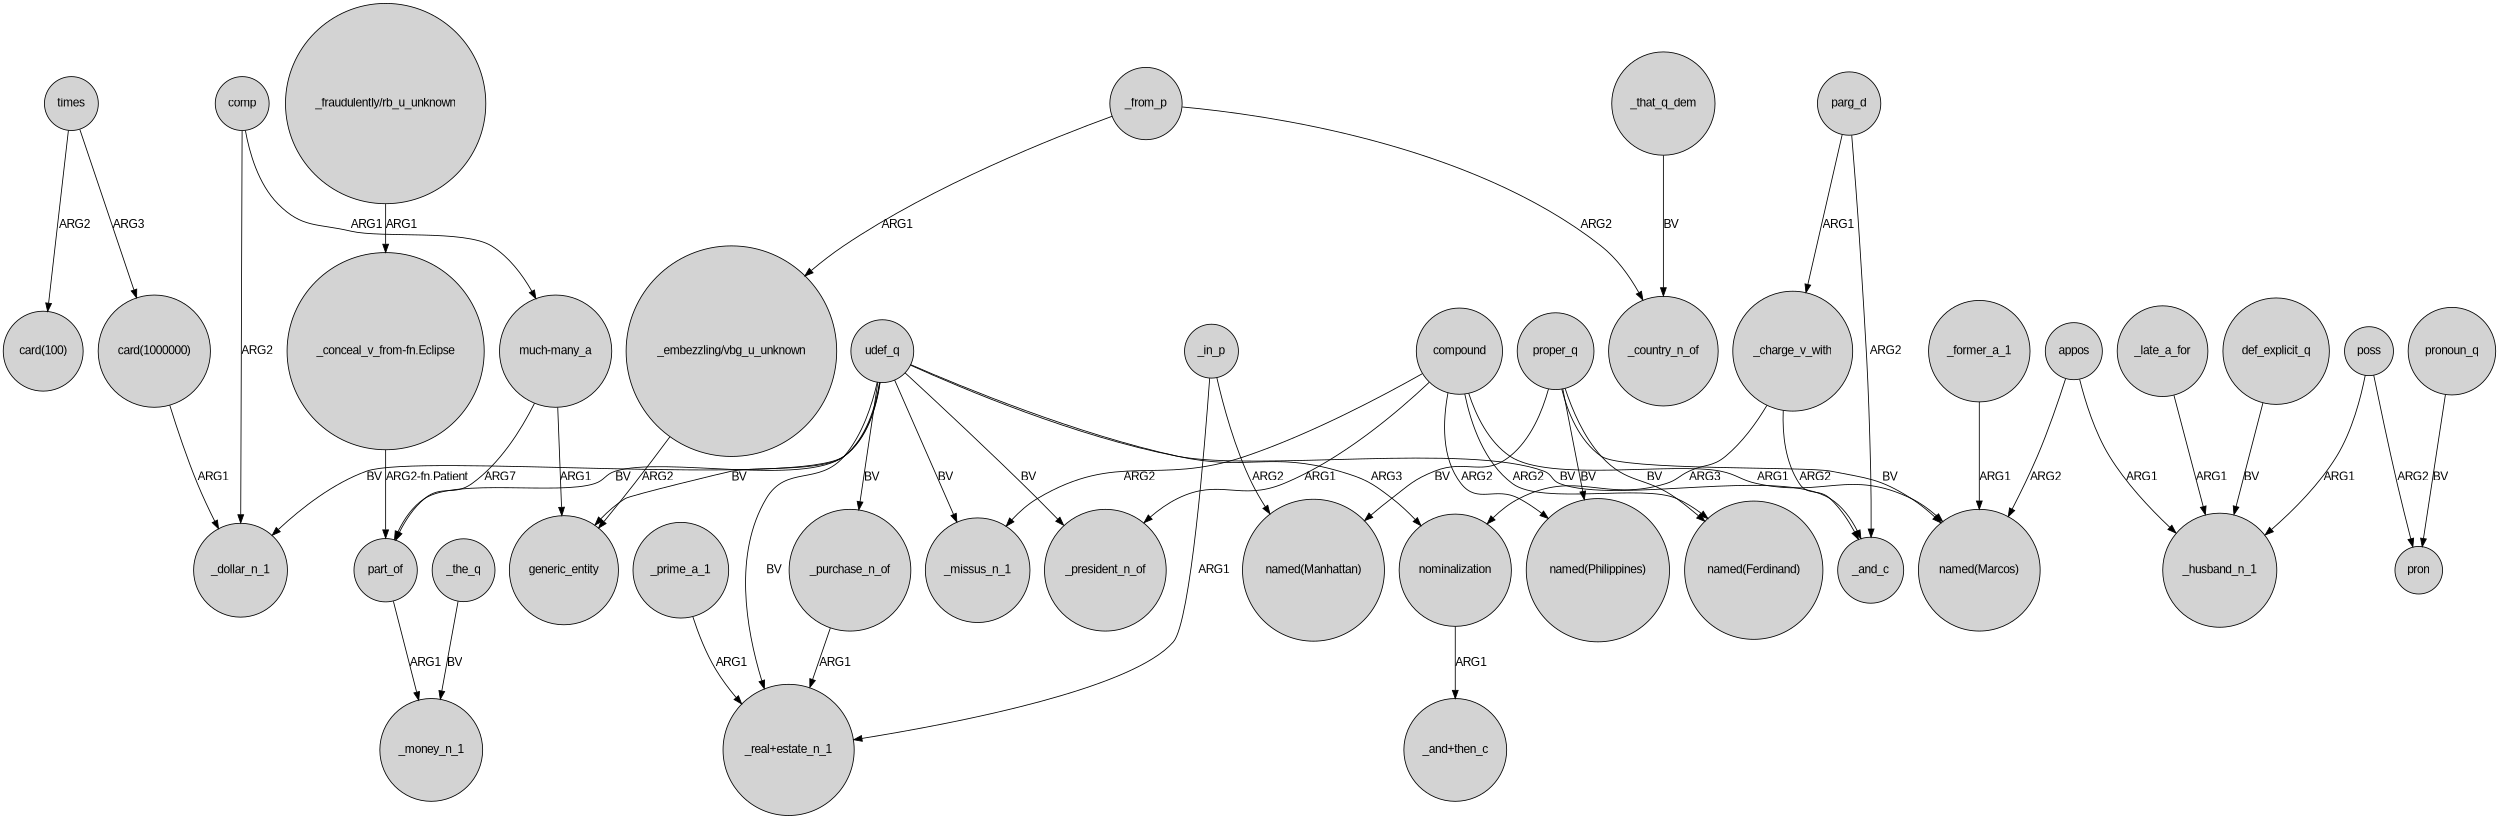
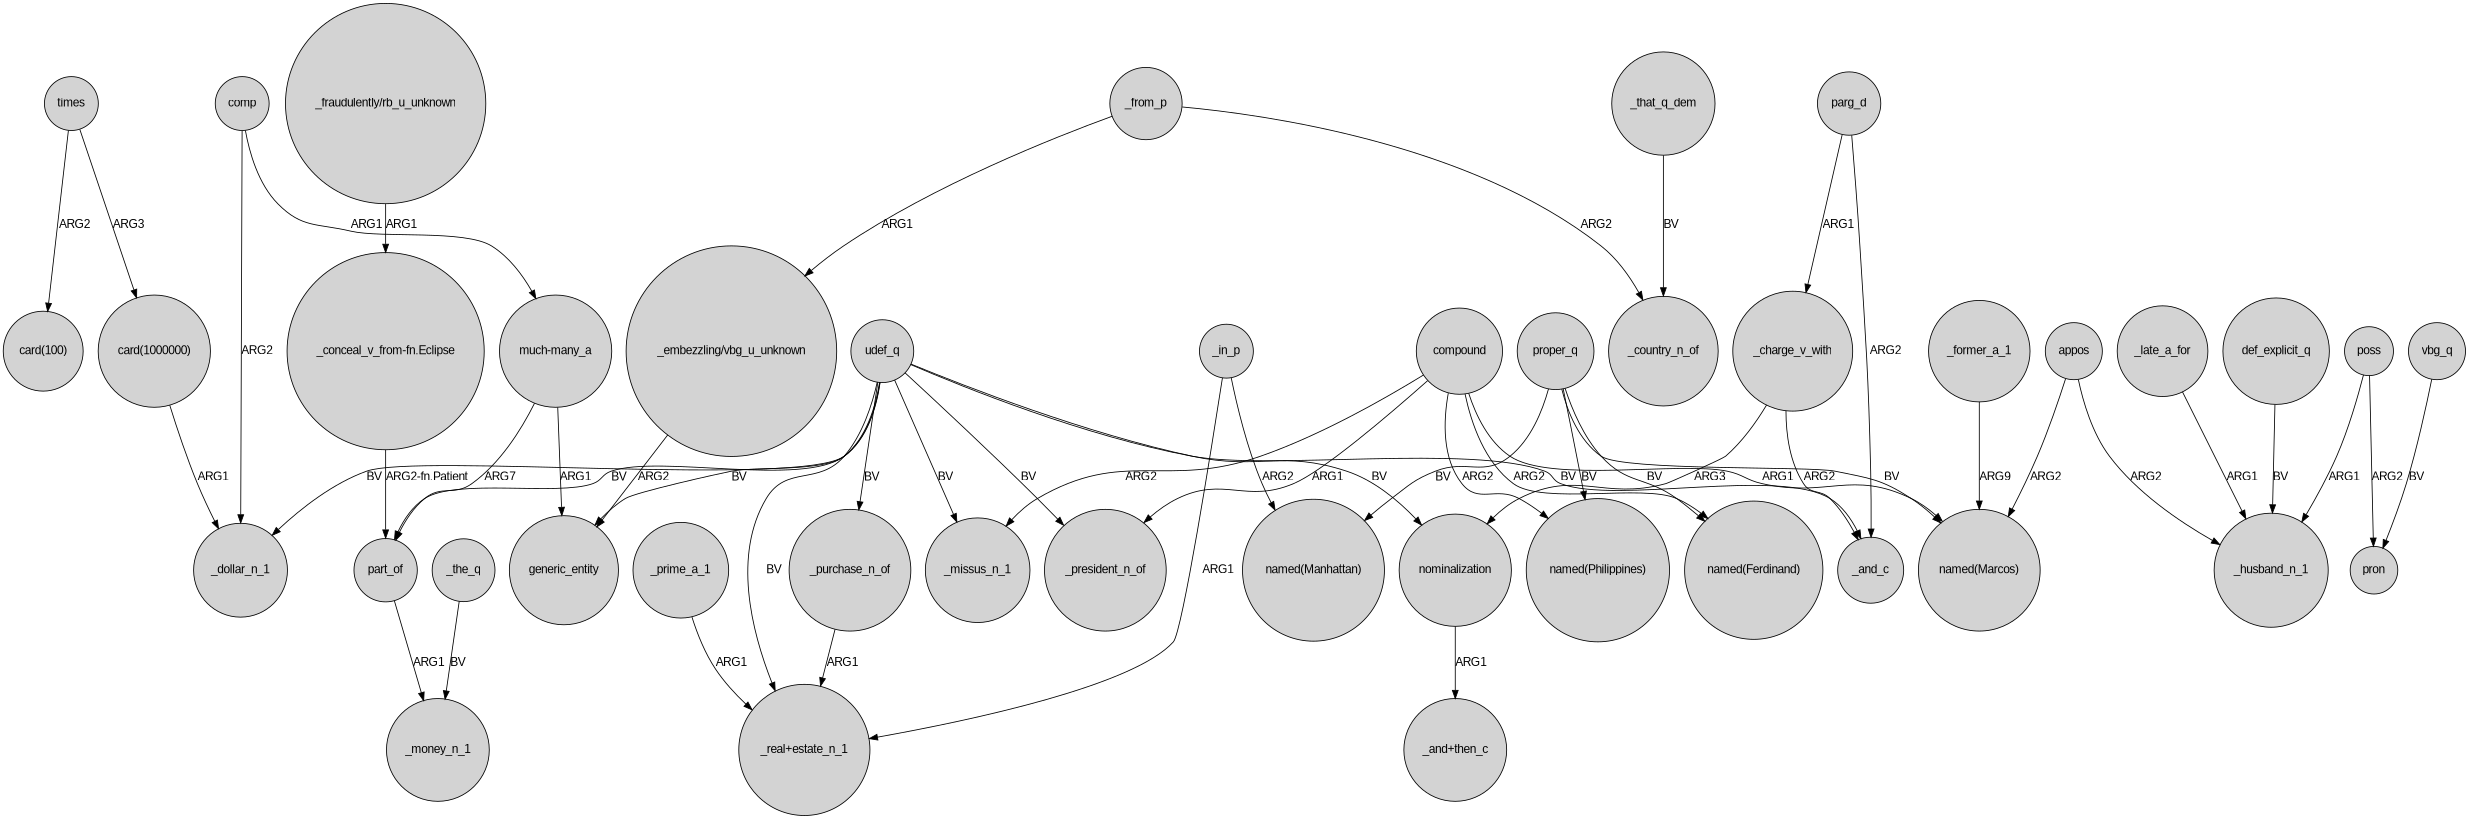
node "pronoun_q": label "pronoun_q" -> "vbg_q"
edge "udef_q" -> "nominalization": label "ARG3" -> "BV"
edge "_former_a_1" -> "named(Marcos)": label "ARG1" -> "ARG9"
edge "appos" -> "_husband_n_1": label "ARG1" -> "ARG2"
